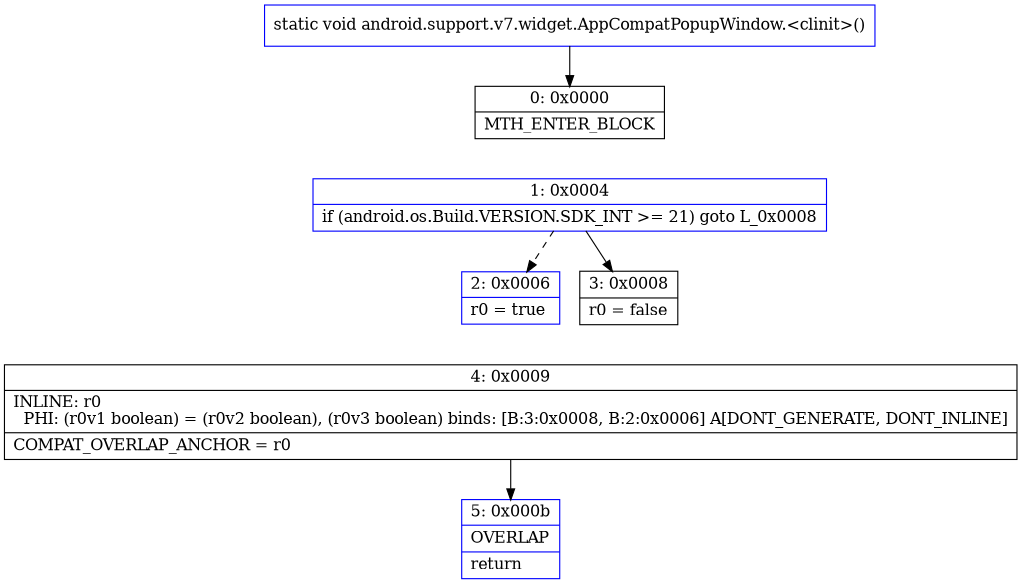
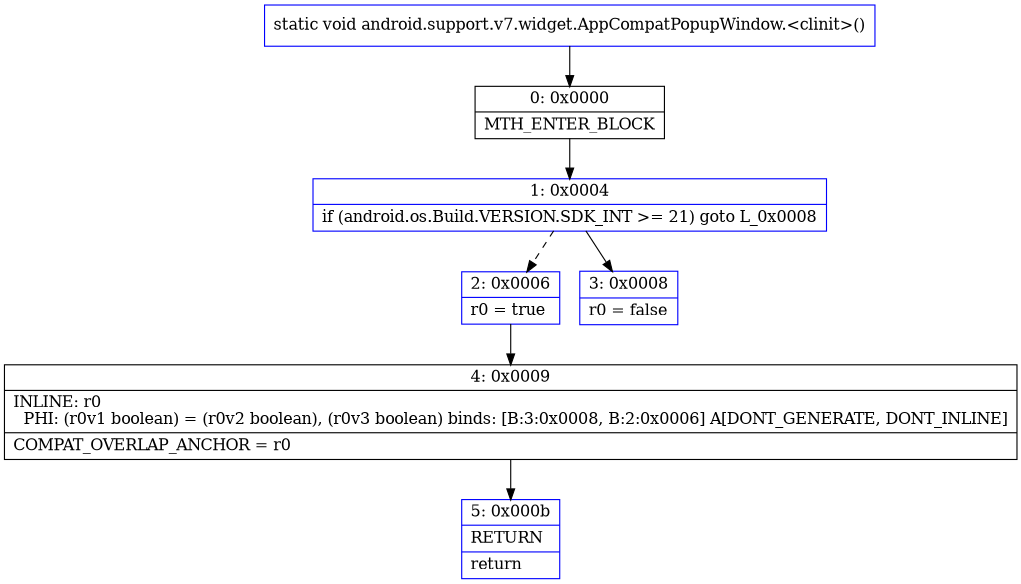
edge "0: 0x0000" -> "1: 0x0004": added
node "3: 0x0008": color black -> blue
edge "2: 0x0006" -> "4: 0x0009": added
node "5: 0x000b": text "OVERLAP" -> "RETURN"
